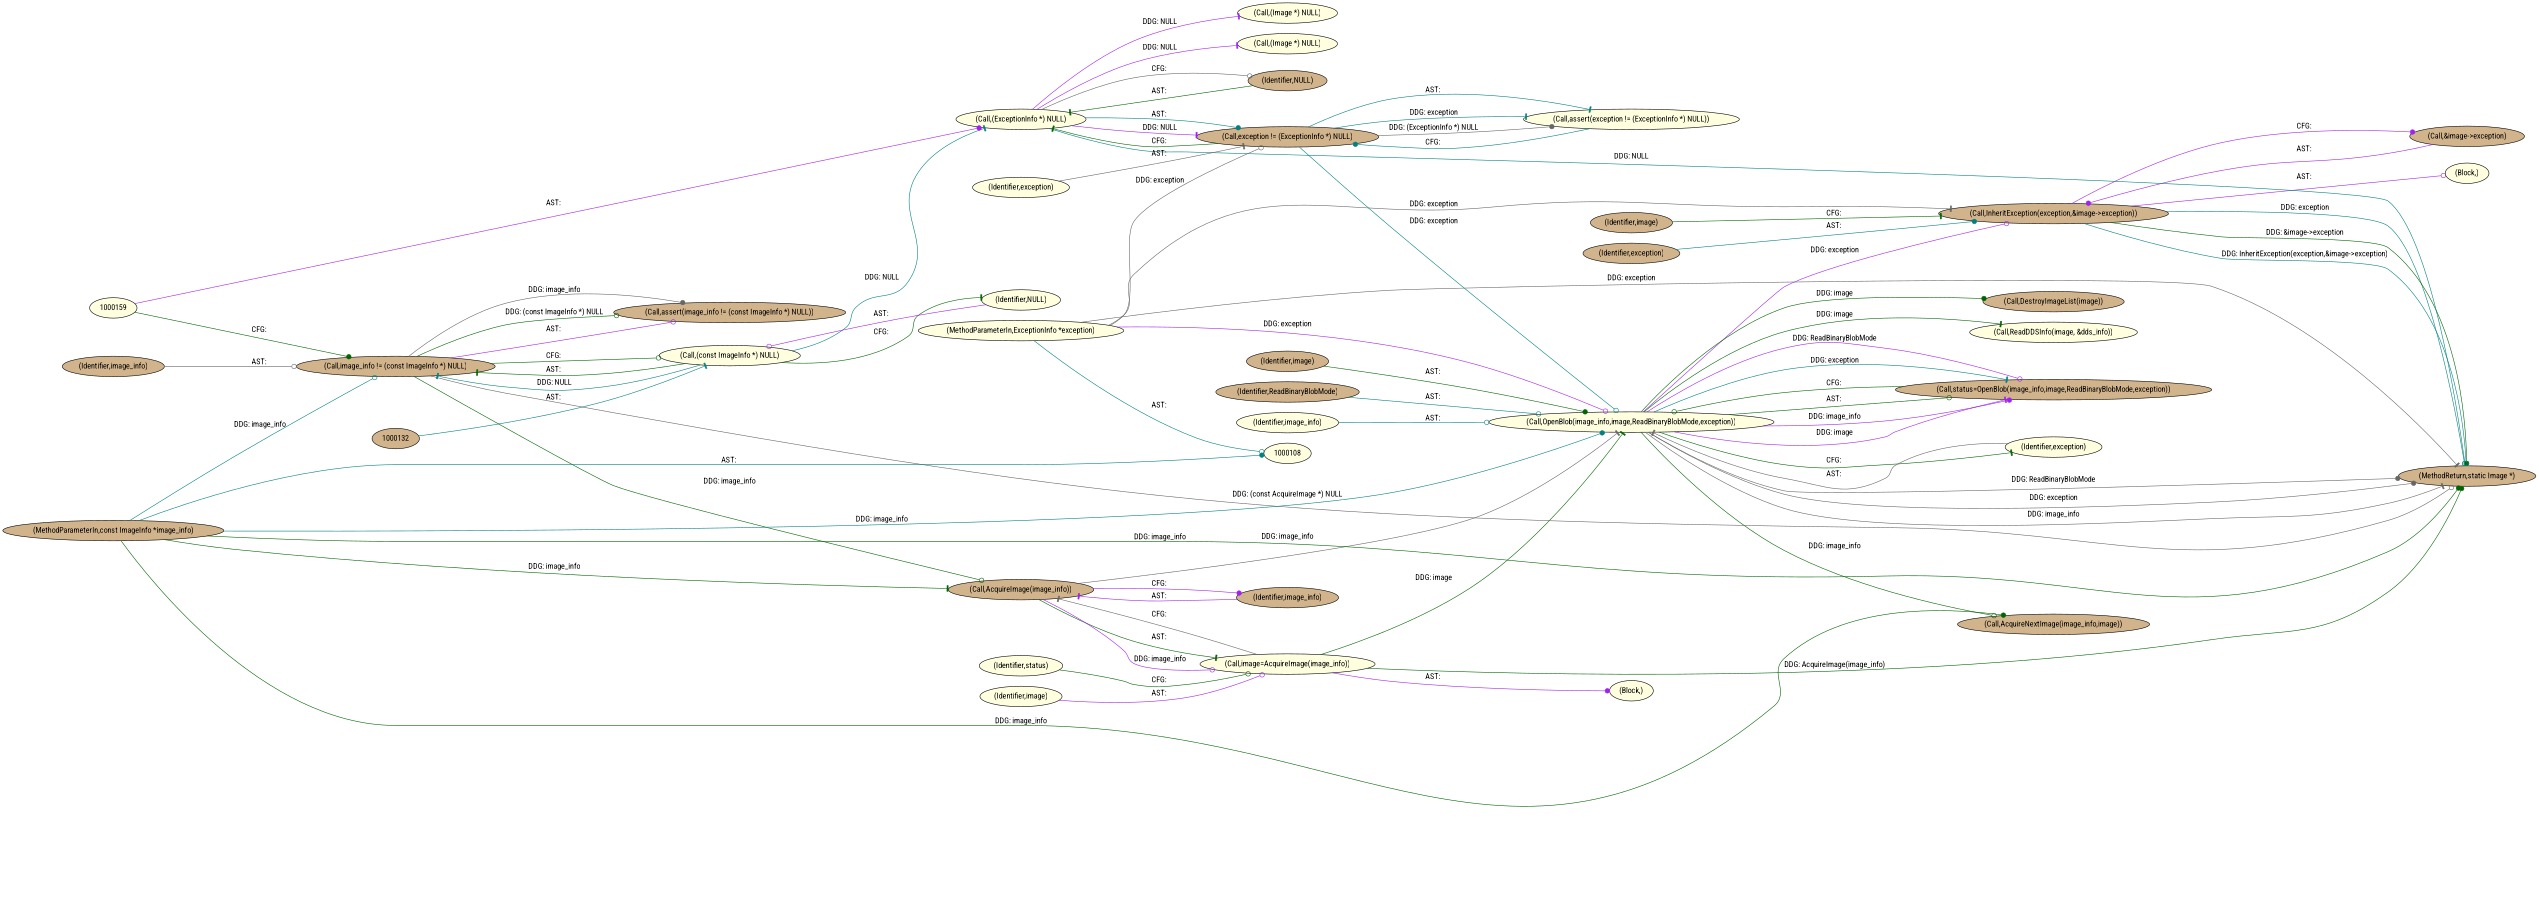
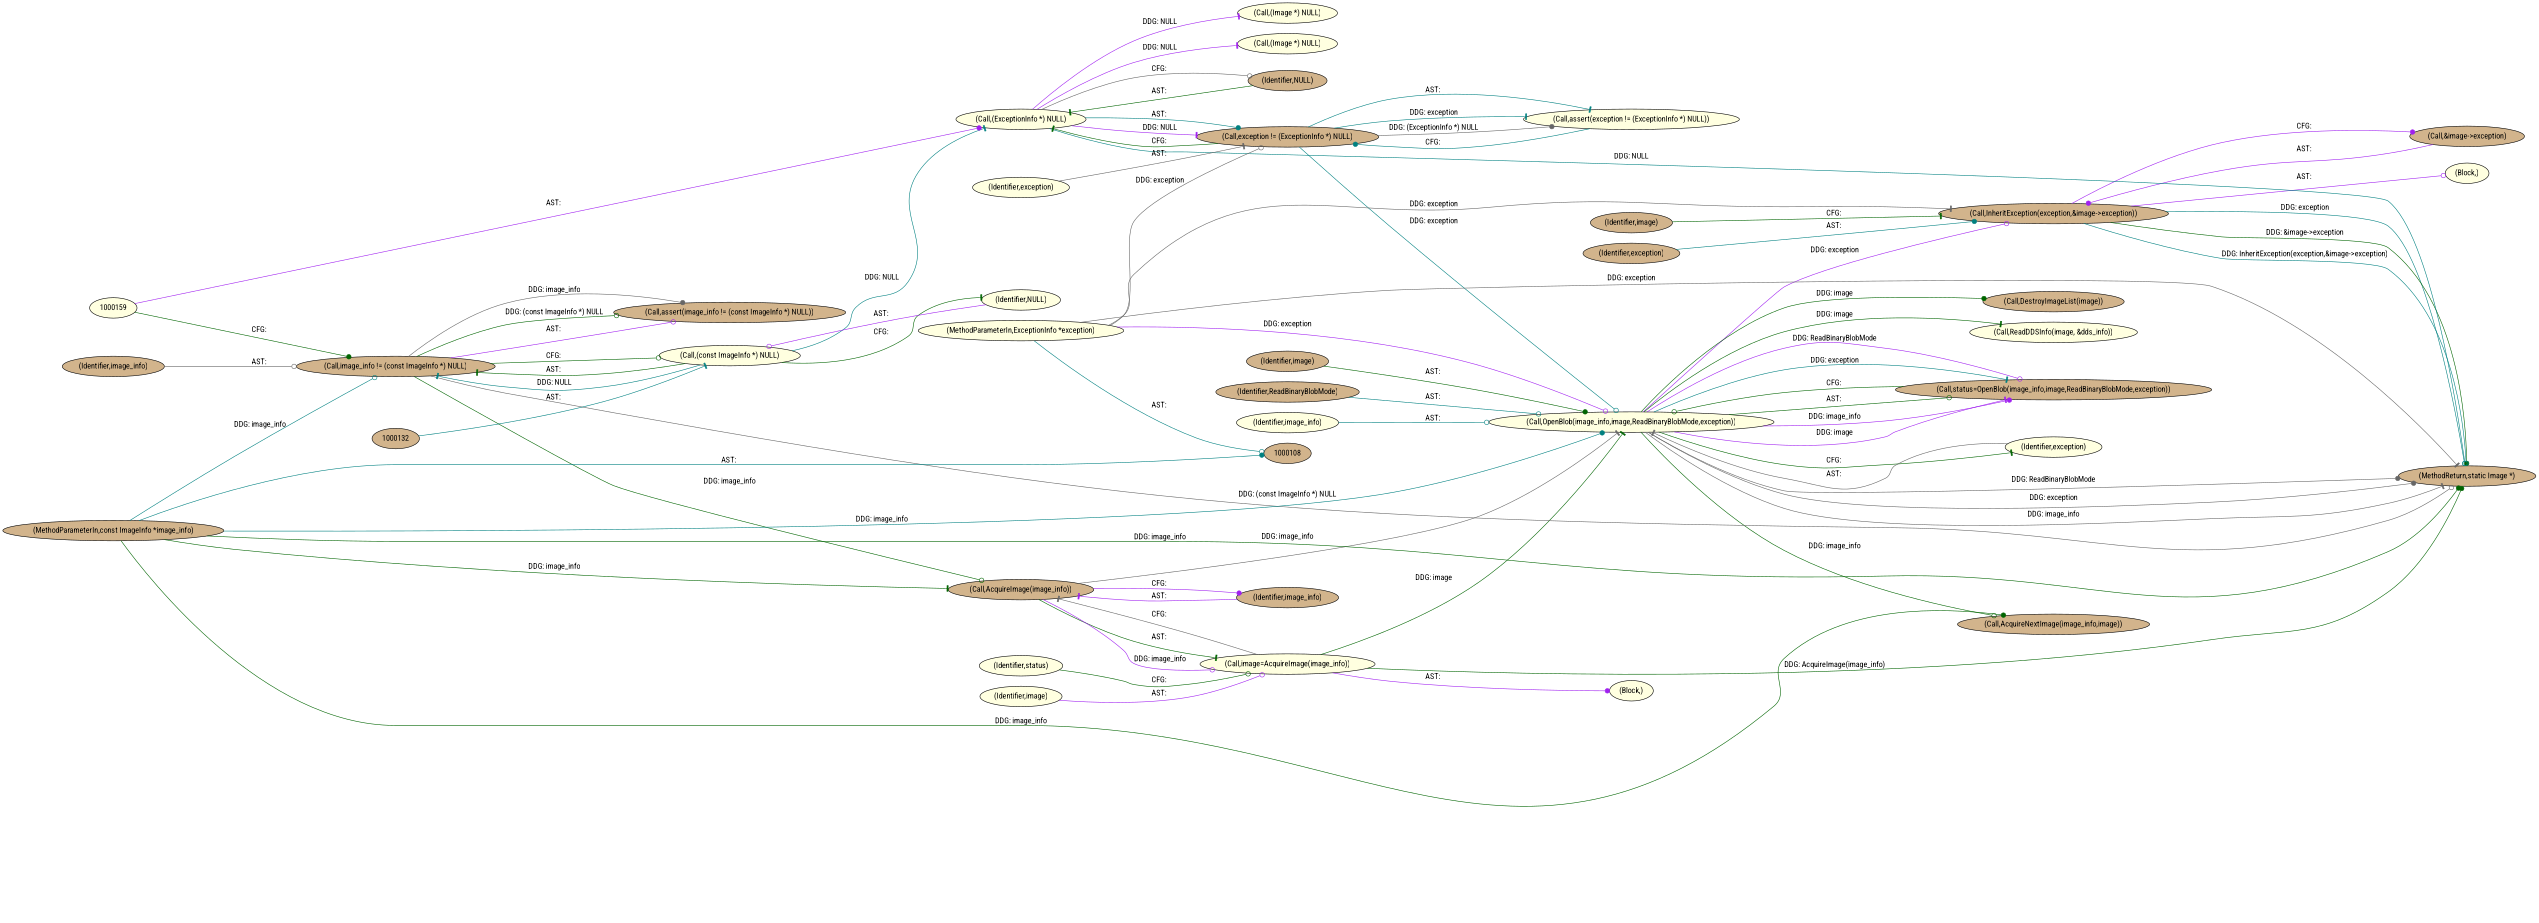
node "1000108": fillcolor lightyellow -> tan
edge "(Call,image_info != (const ImageInfo *) NULL)" -> "(MethodReturn,static Image *)": label "DDG: (const AcquireImage *) NULL" -> "DDG: (const ImageInfo *) NULL"
